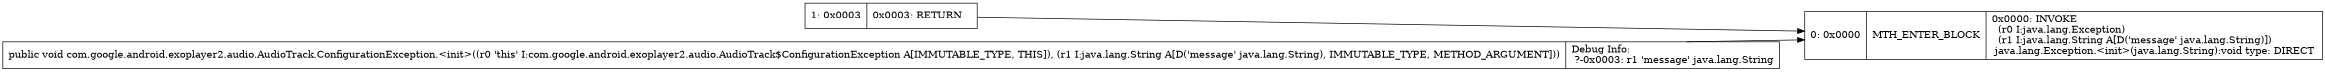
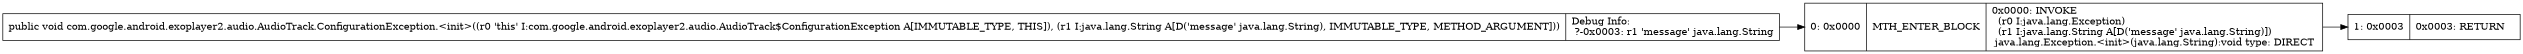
edge "1: 0x0003" -> "0: 0x0000": reversed
